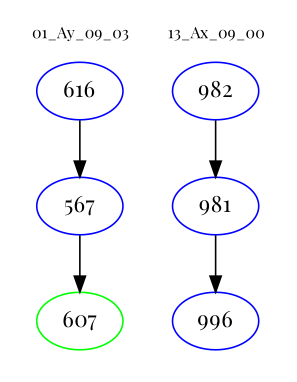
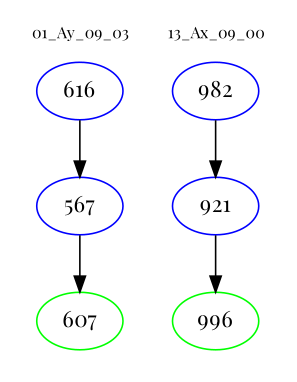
node "981": label "981" -> "921"
node "996": color blue -> green
